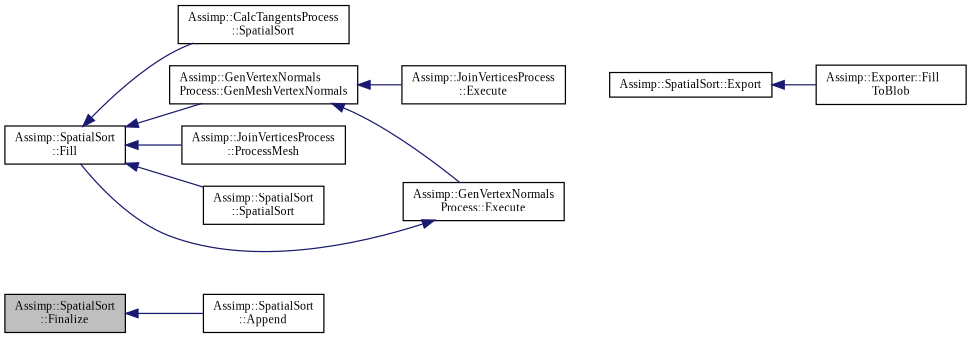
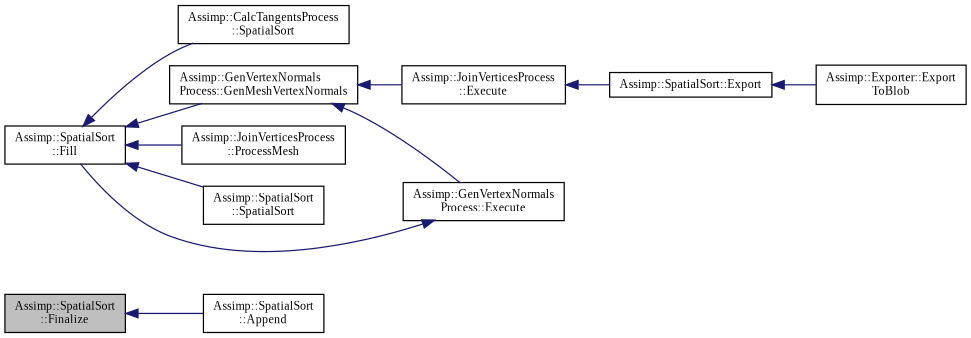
edge "Assimp::SpatialSort::Export" -> "Assimp::JoinVerticesProcess ::Execute": added
node "Assimp::Exporter::Fill ToBlob": label "Assimp::Exporter::Fill ToBlob" -> "Assimp::Exporter::Export ToBlob"
